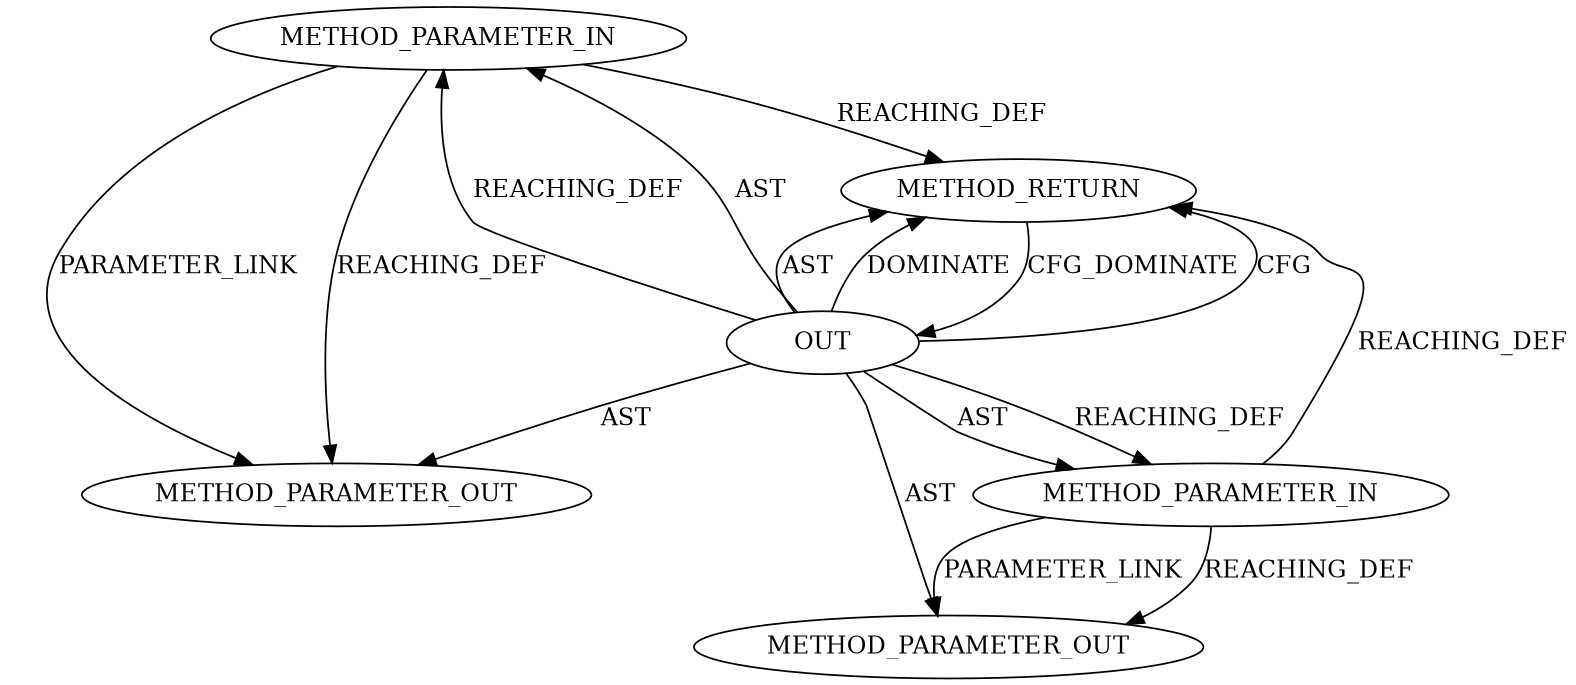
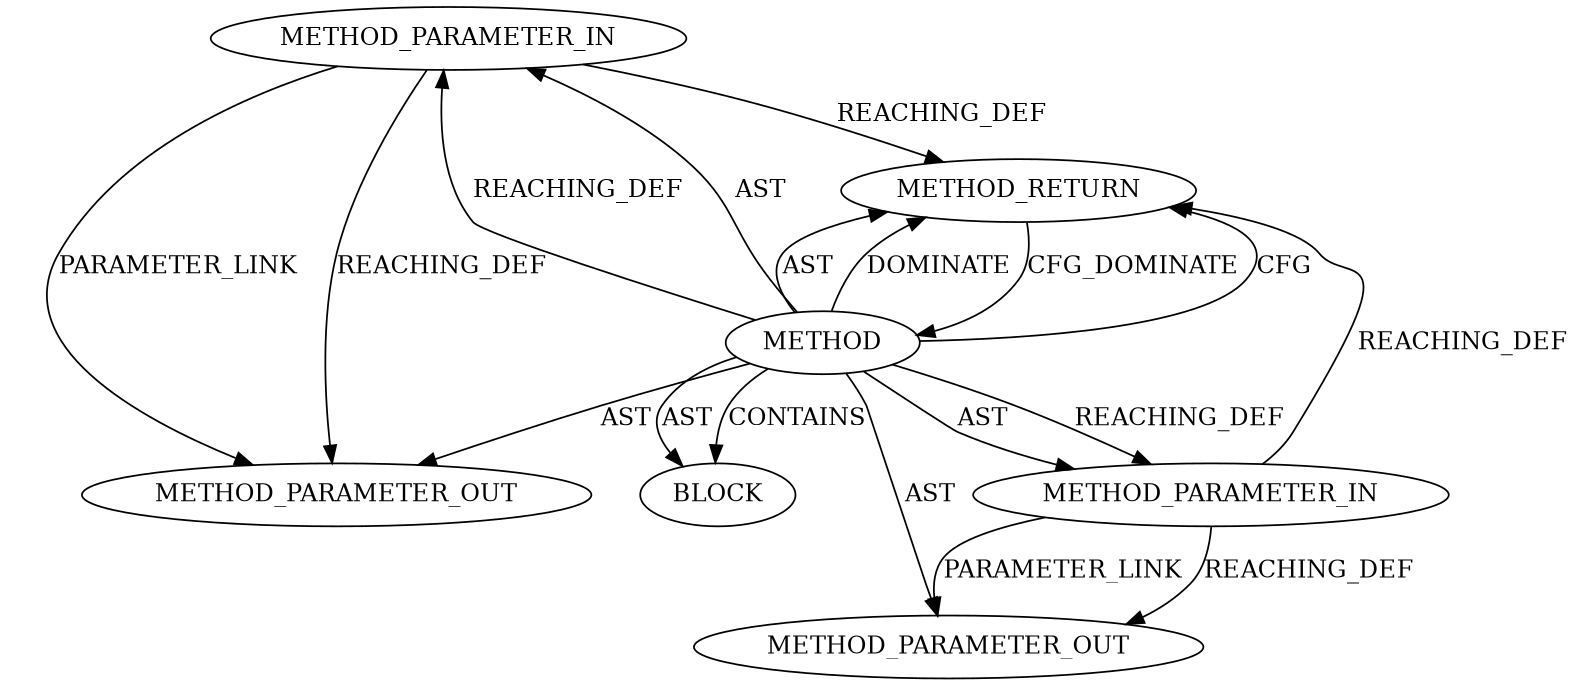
node "OUT": label "OUT" -> "METHOD"
node "BLOCK": added
